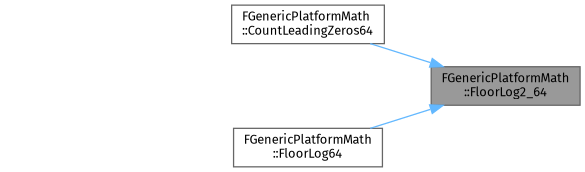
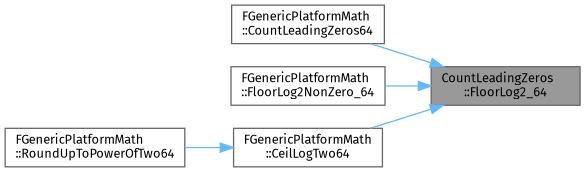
node "FGenericPlatformMath ::FloorLog2NonZero_64": added
node "FGenericPlatformMath ::FloorLog2_64": label "FGenericPlatformMath ::FloorLog2_64" -> "CountLeadingZeros ::FloorLog2_64"
node "FGenericPlatformMath ::RoundUpToPowerOfTwo64": added
node "FGenericPlatformMath ::FloorLog64": label "FGenericPlatformMath ::FloorLog64" -> "FGenericPlatformMath ::CeilLogTwo64"
